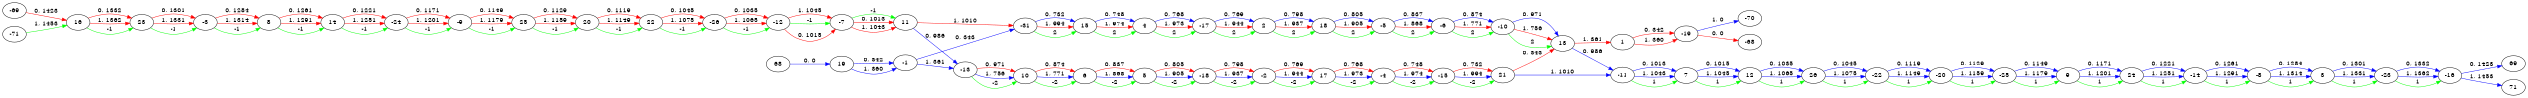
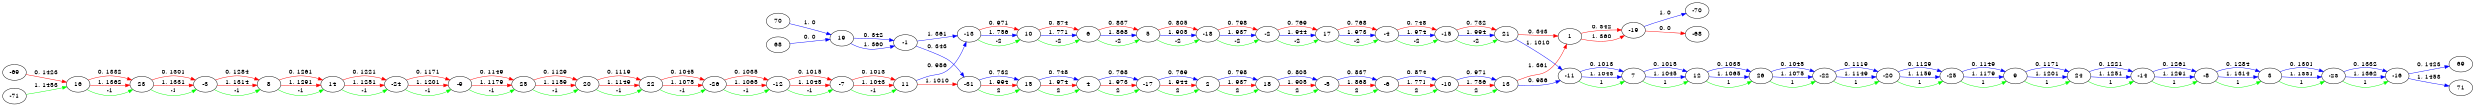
node "70": added
edge "21" -> "13": now "21" -> "1"
